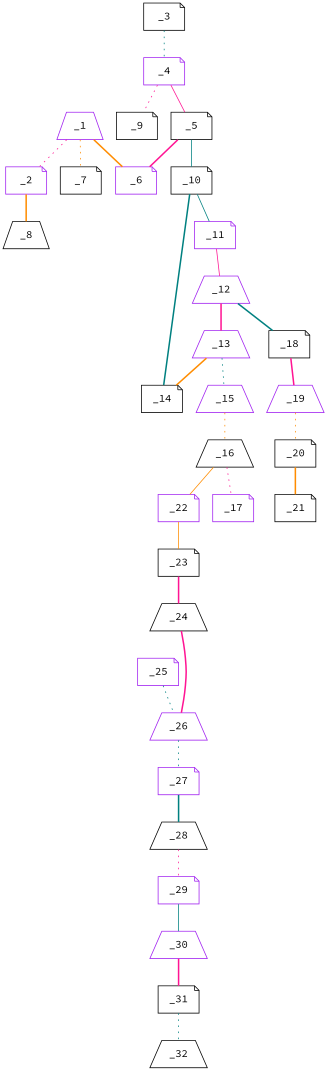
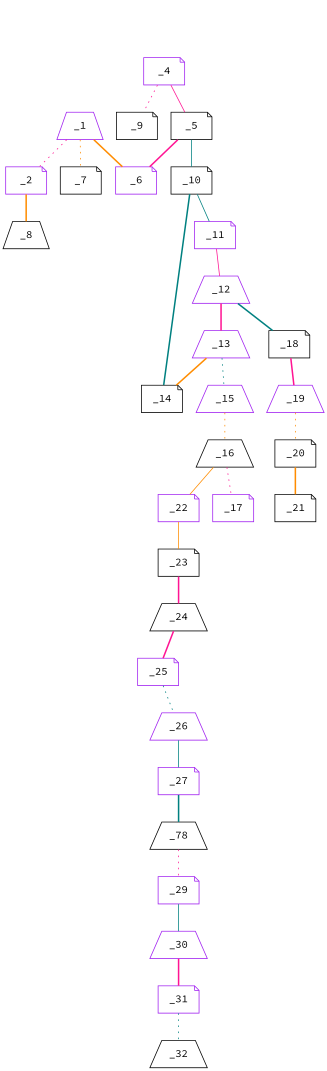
node "_3": removed
edge "_24" -- "_26": now "_24" -- "_25"
edge "_26" -- "_27": style dotted -> solid
node "_28": label "_28" -> "_78"
node "_31": color black -> purple
